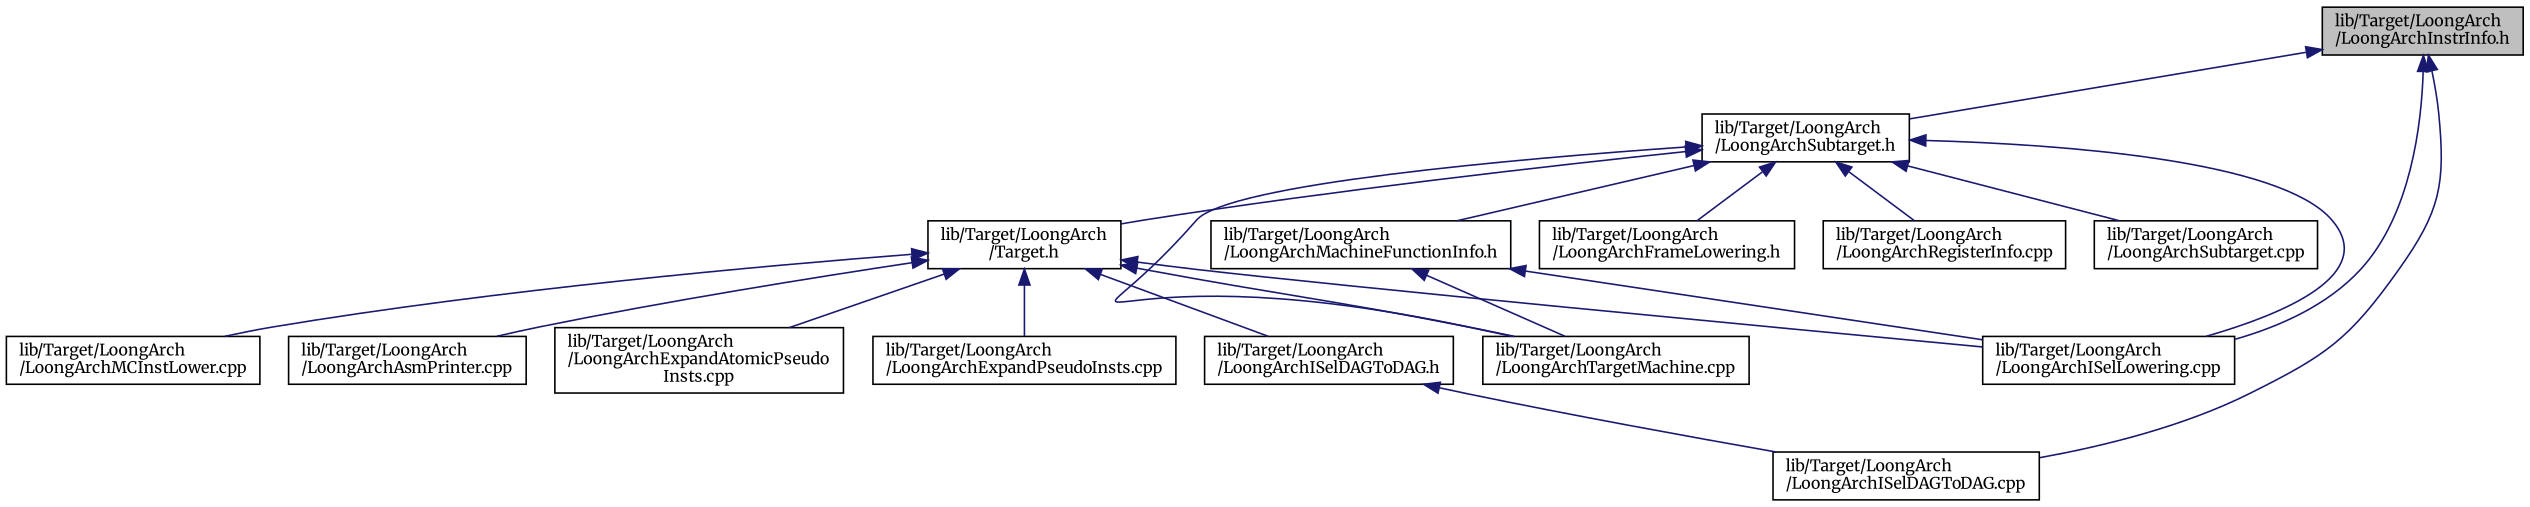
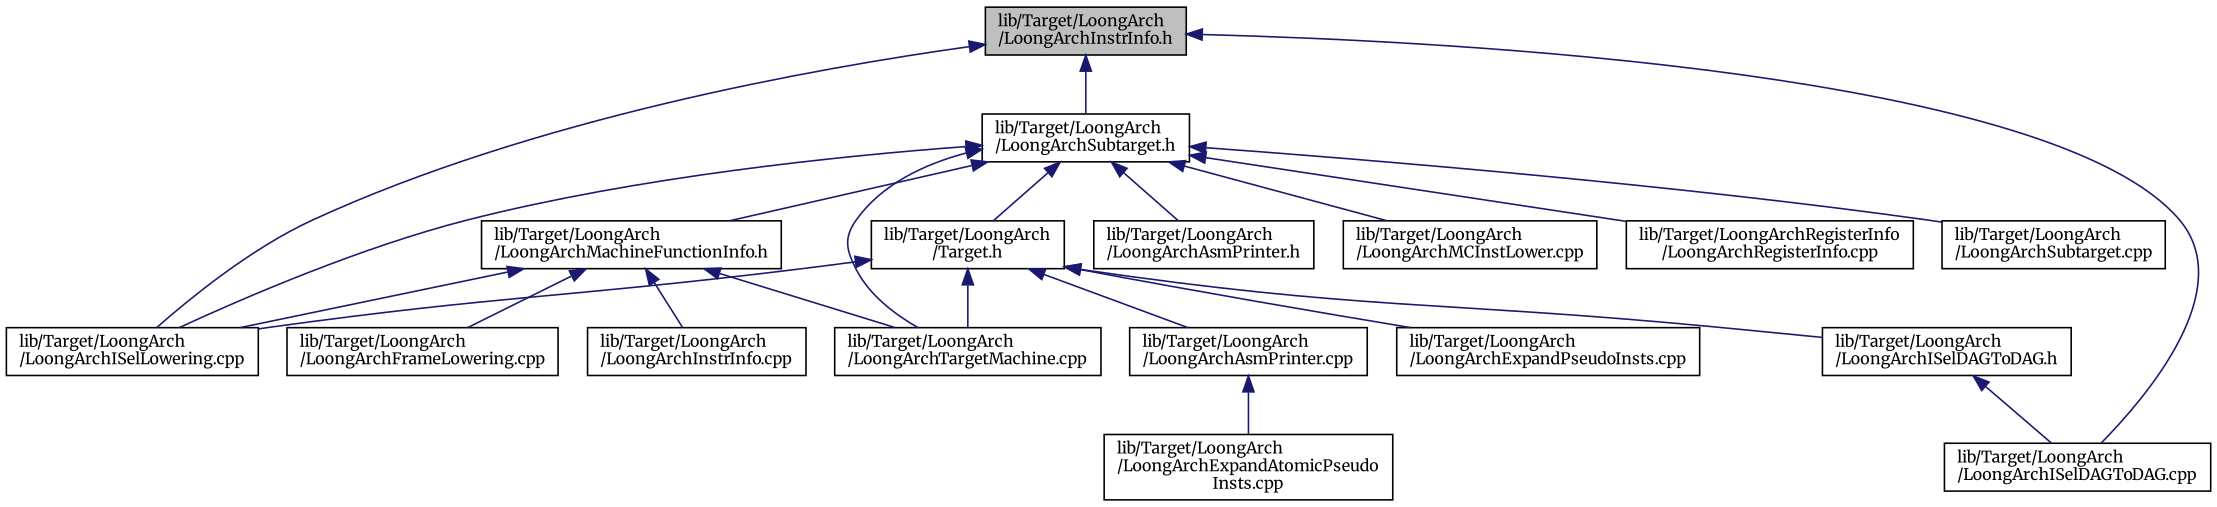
node "lib/Target/LoongArch /LoongArchFrameLowering.h": label "lib/Target/LoongArch /LoongArchFrameLowering.h" -> "lib/Target/LoongArch /LoongArchAsmPrinter.h"
node "lib/Target/LoongArch /LoongArchRegisterInfo.cpp": label "lib/Target/LoongArch /LoongArchRegisterInfo.cpp" -> "lib/Target/LoongArchRegisterInfo /LoongArchRegisterInfo.cpp"
edge "lib/Target/LoongArch /LoongArchMCInstLower.cpp" -> "lib/Target/LoongArch /Target.h": now "lib/Target/LoongArch /LoongArchMCInstLower.cpp" -> "lib/Target/LoongArch /LoongArchSubtarget.h"
edge "lib/Target/LoongArch /LoongArchExpandAtomicPseudo Insts.cpp" -> "lib/Target/LoongArch /Target.h": now "lib/Target/LoongArch /LoongArchExpandAtomicPseudo Insts.cpp" -> "lib/Target/LoongArch /LoongArchAsmPrinter.cpp"
node "lib/Target/LoongArch /LoongArchFrameLowering.cpp": added
node "lib/Target/LoongArch /LoongArchInstrInfo.cpp": added
